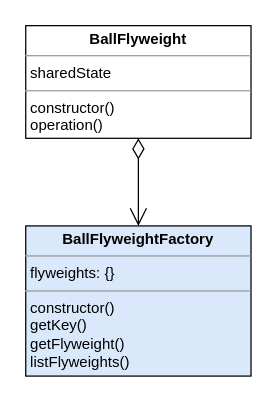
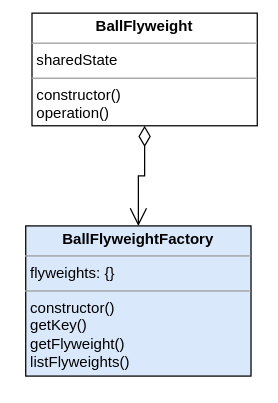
node "BallFlyweight sharedState constructor() operation()": moved (138, 82) -> (144, 69)
